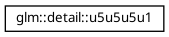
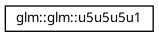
node "glm::detail::u5u5u5u1": label "glm::detail::u5u5u5u1" -> "glm::glm::u5u5u5u1"
